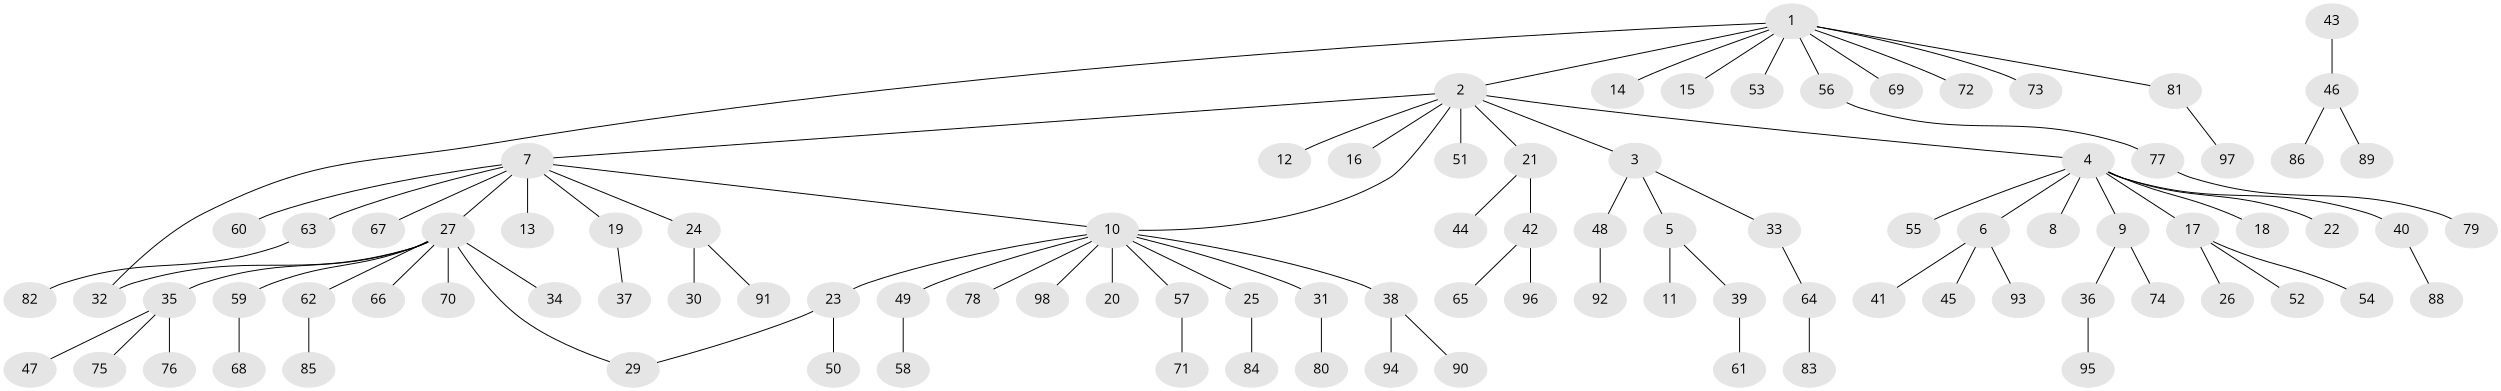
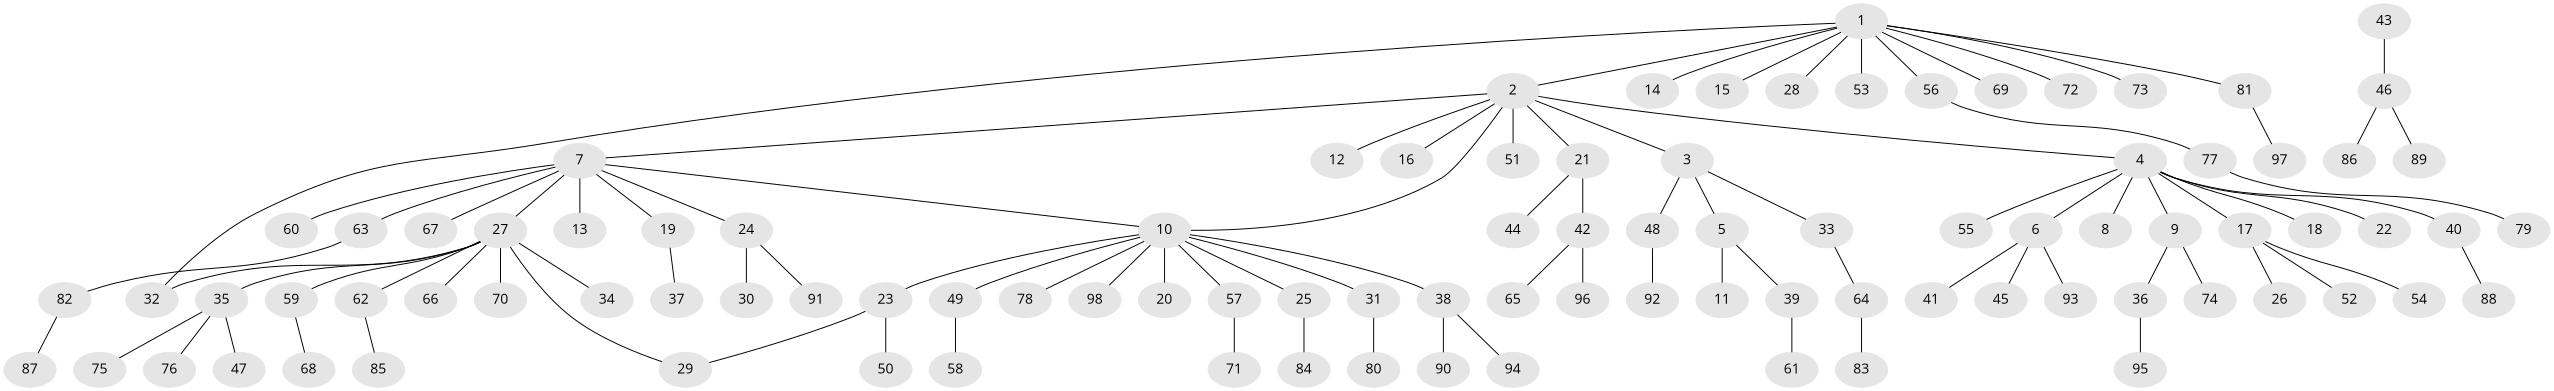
node "28": added
node "87": added
